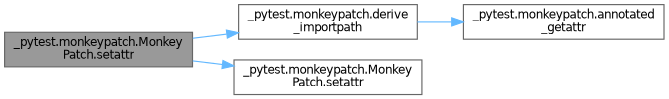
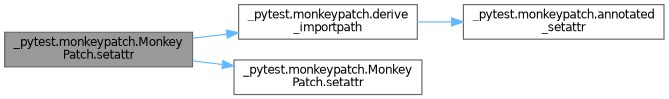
node "_pytest.monkeypatch.annotated _getattr": label "_pytest.monkeypatch.annotated _getattr" -> "_pytest.monkeypatch.annotated _setattr"
